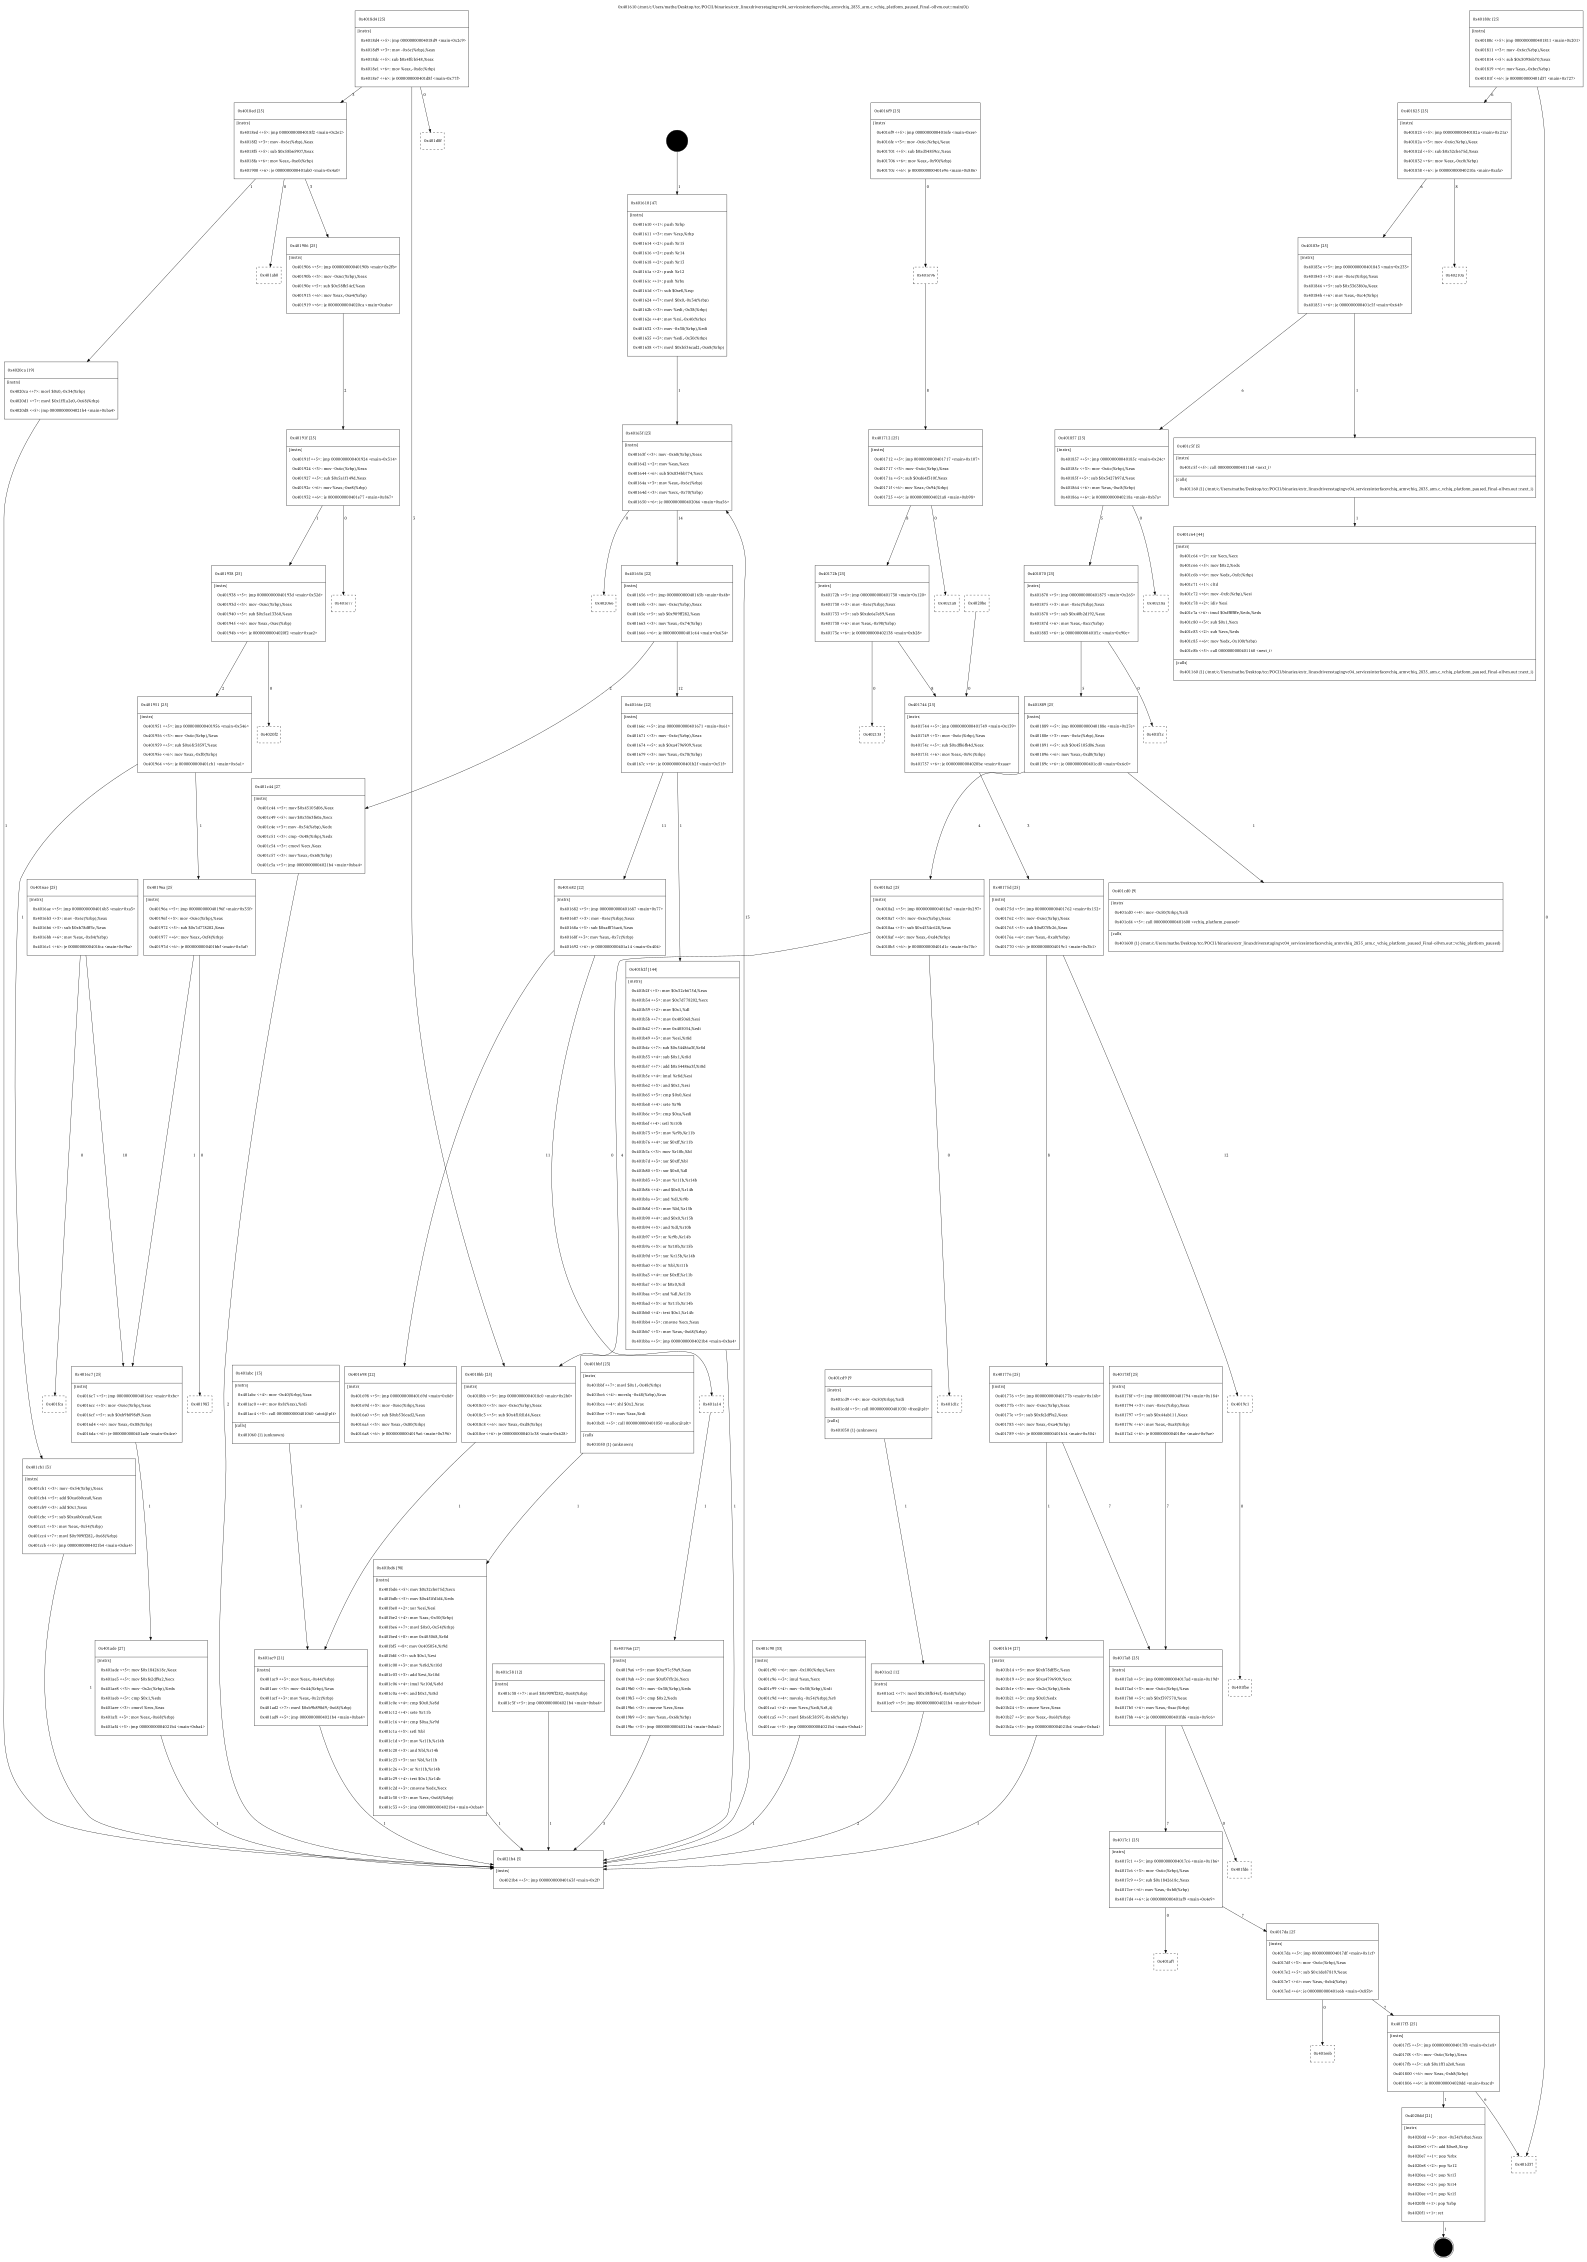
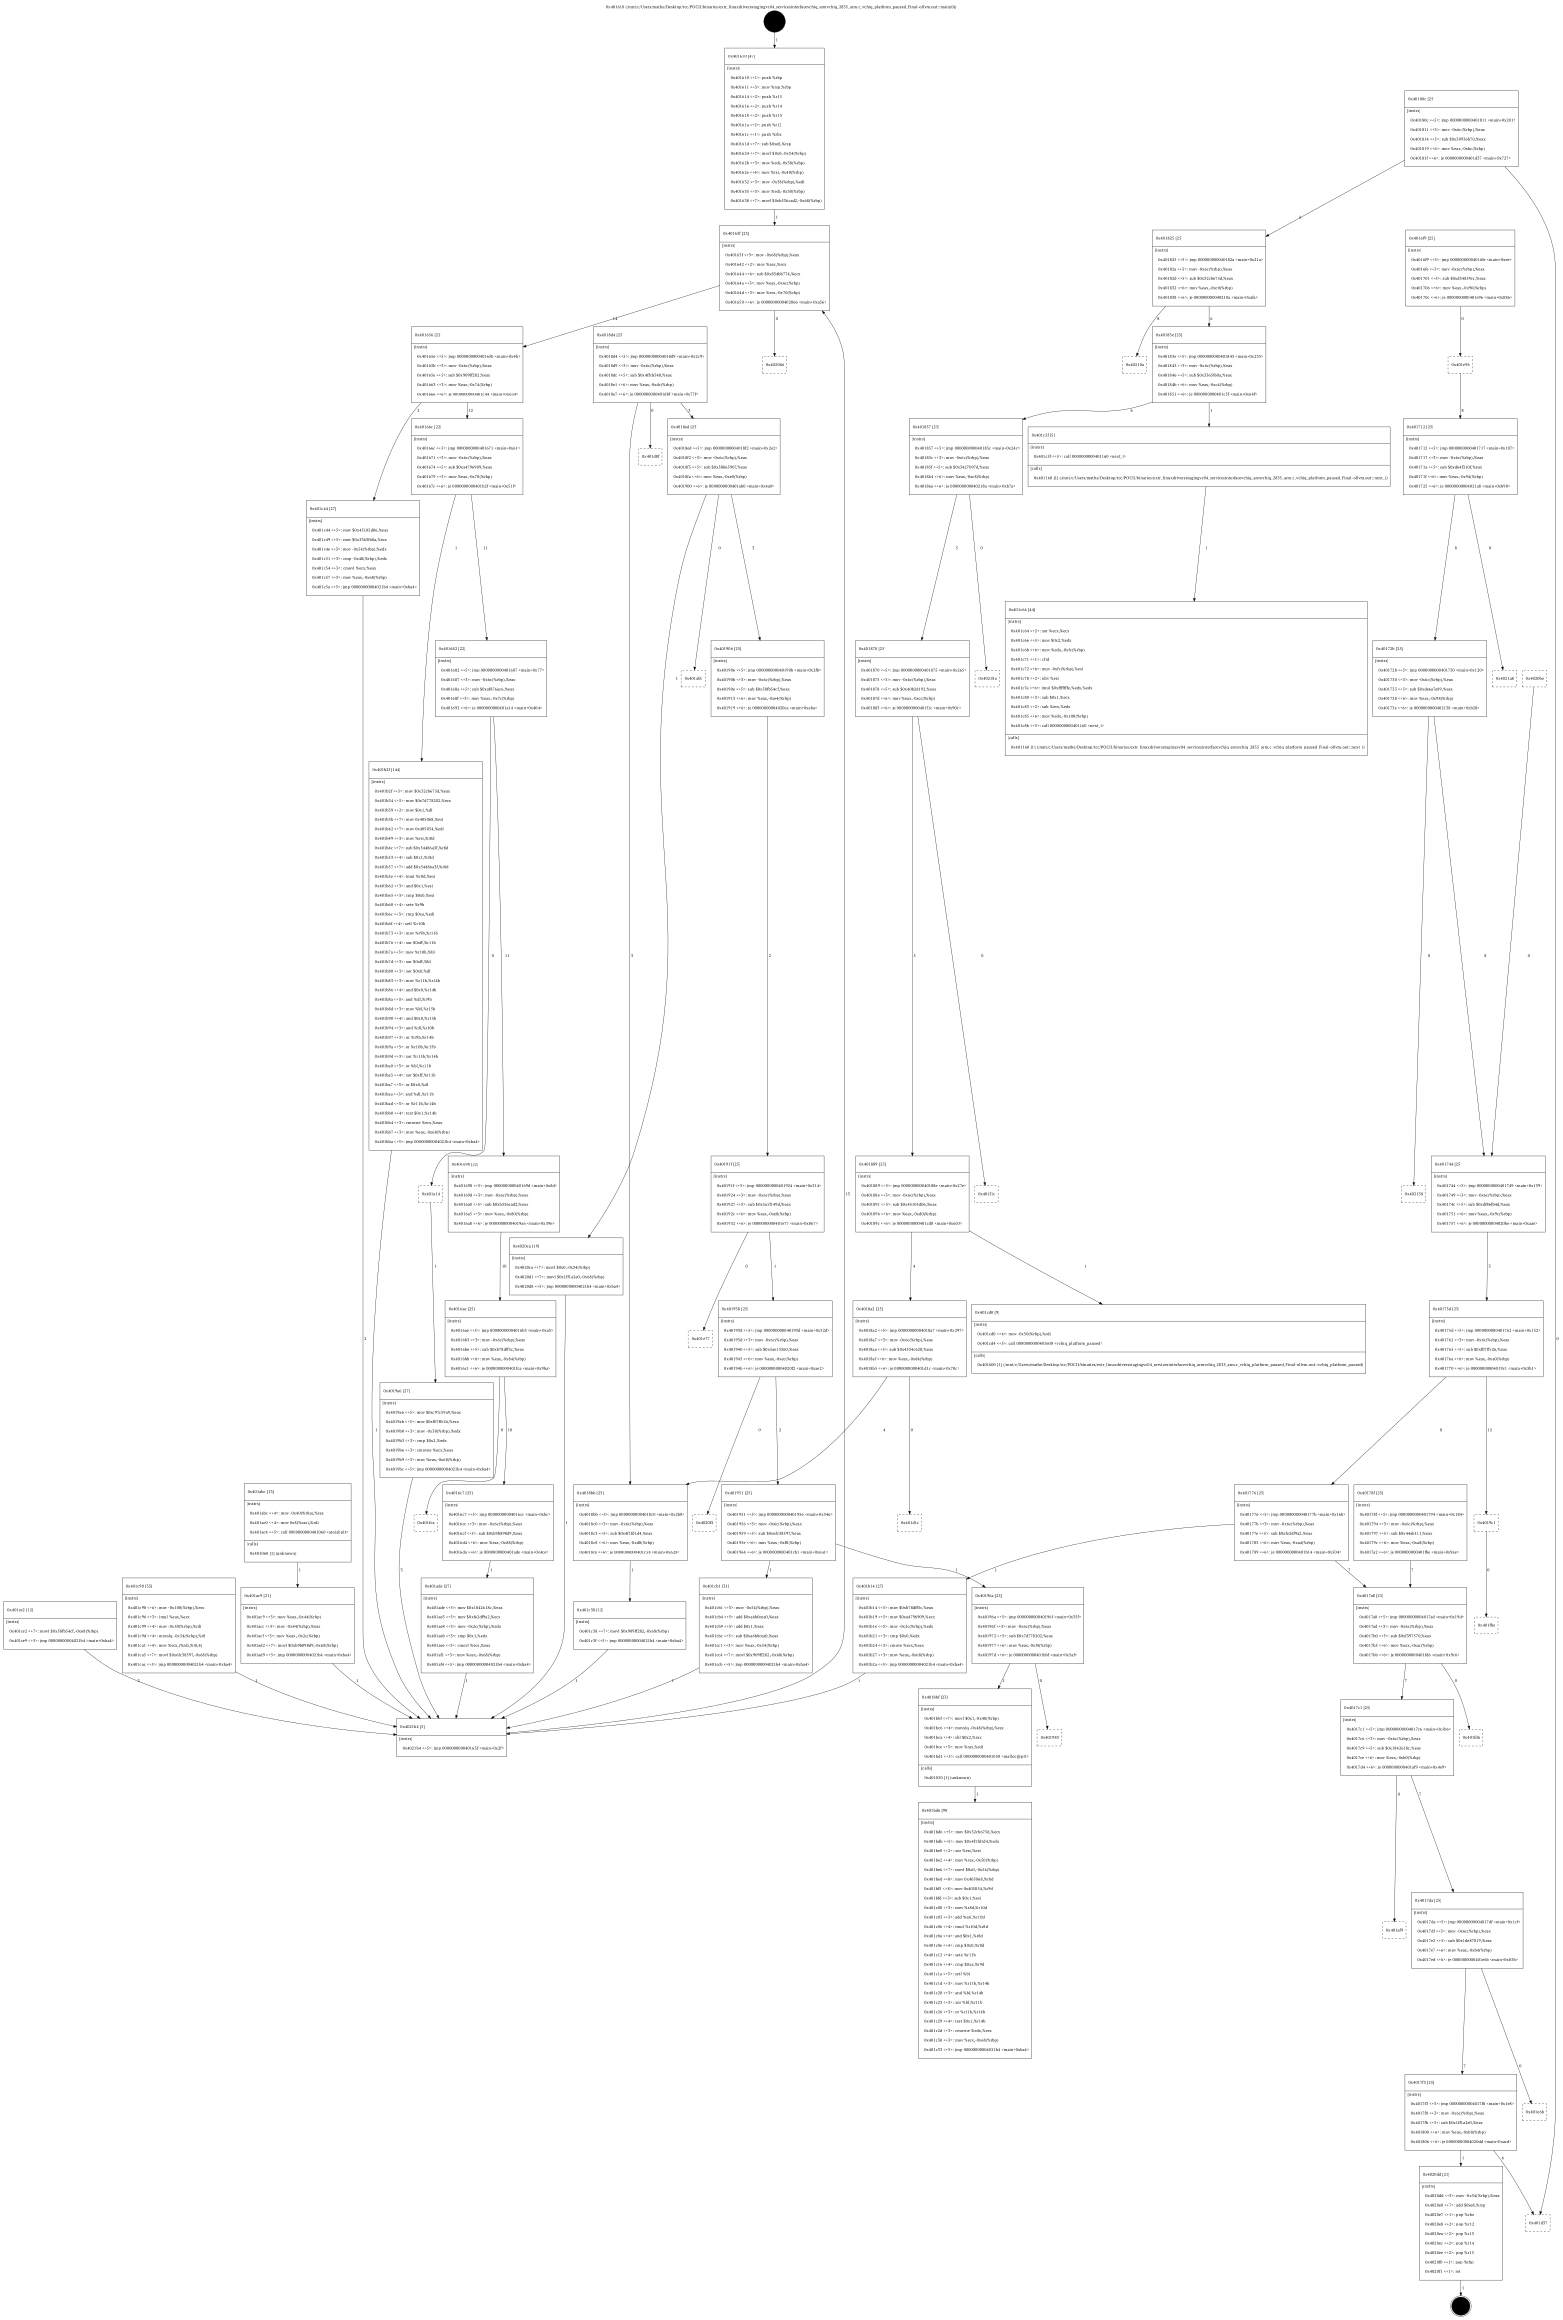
edge "0x40196a [25]" -> "0x4016c7 [25]": now "0x40196a [25]" -> "0x401bbf [23]"
edge "0x401698 [22]" -> "0x4016ae [25]": added, label "10"
node "0x401cd9 [9]": removed
edge "0x4018bb [25]" -> "0x401ac9 [21]": now "0x4018bb [25]" -> "0x401c38 [12]"
edge "0x401bd6 [98]" -> "0x4021b4 [5]": removed, label "1"
